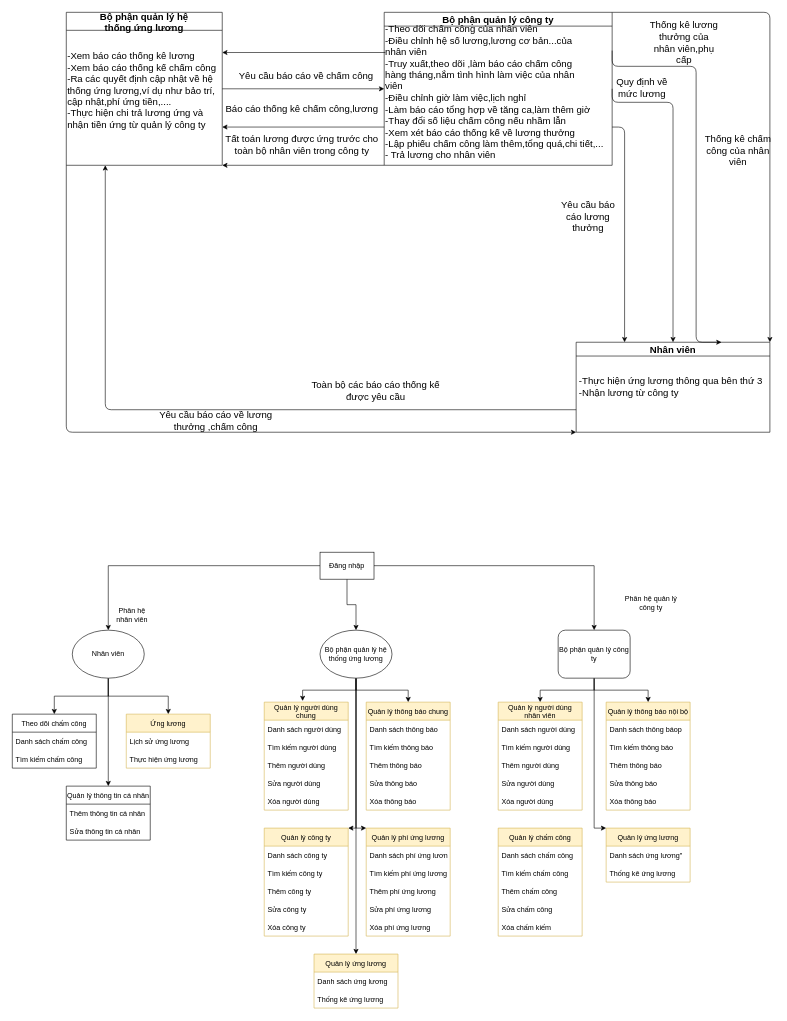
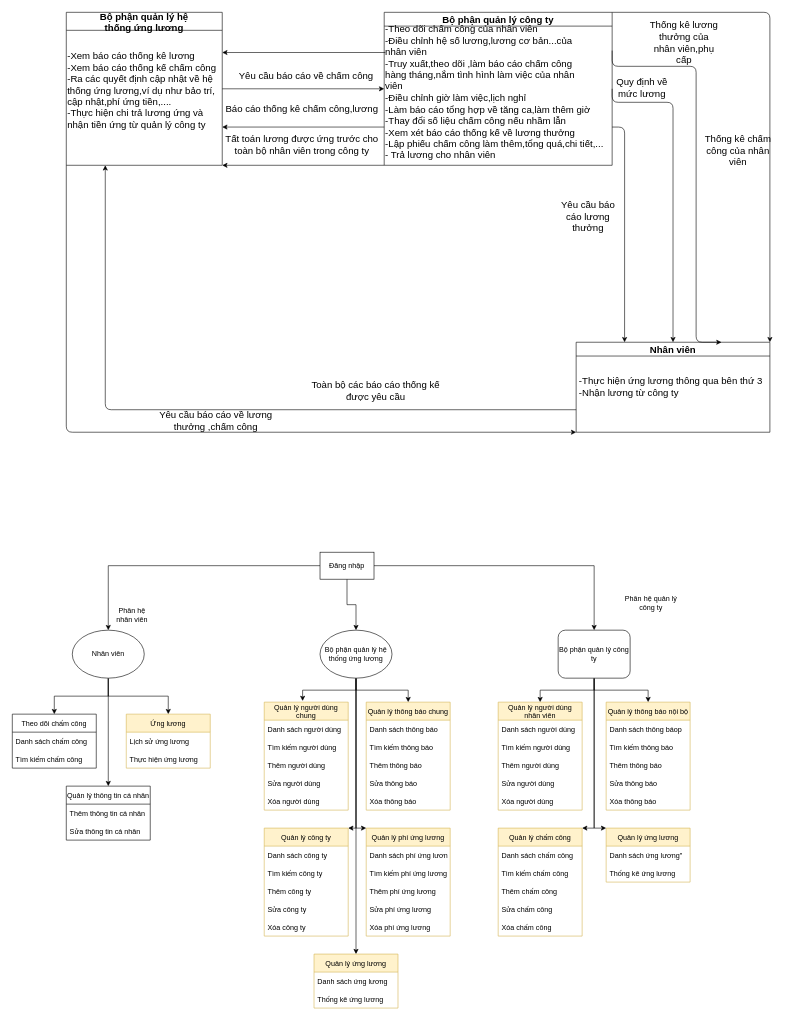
edge "Bộ phận quản lý công ty" -> "Quản lý chấm công": added
node "Xóa chấm kiếm": label "Xóa chấm kiếm" -> "Xóa chấm công"
